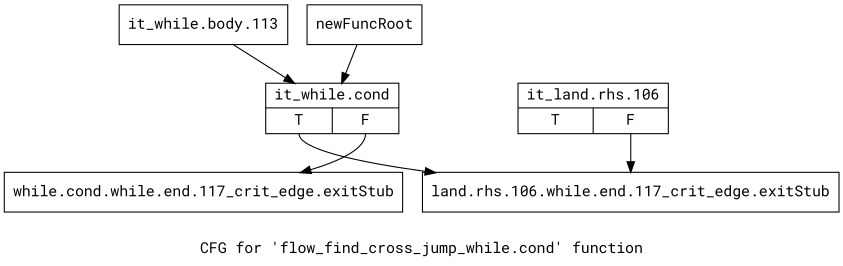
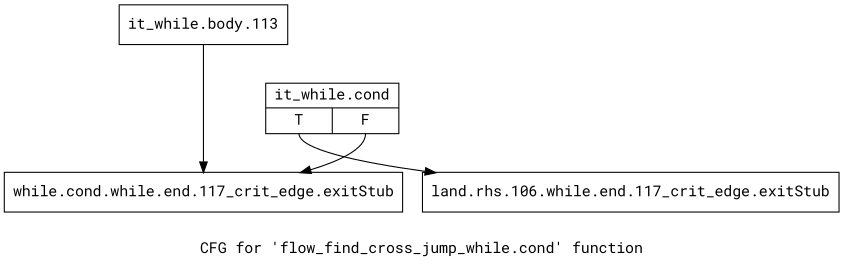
node "newFuncRoot": removed
edge "it_while.body.113" -> "it_while.cond": now "it_while.body.113" -> "while.cond.while.end.117_crit_edge.exitStub"
node "it_land.rhs.106": removed
